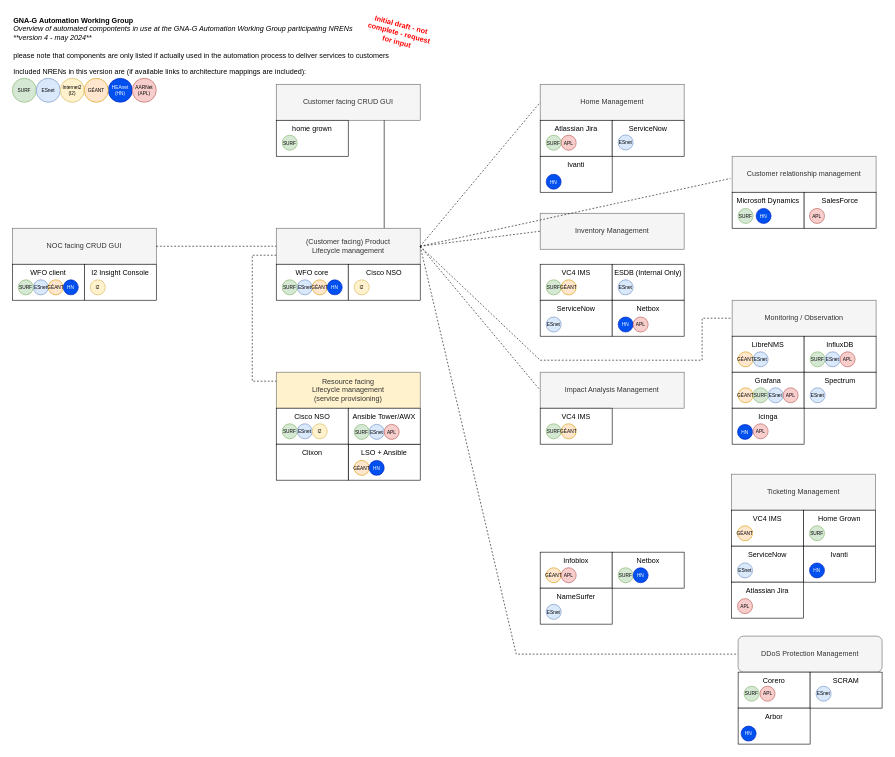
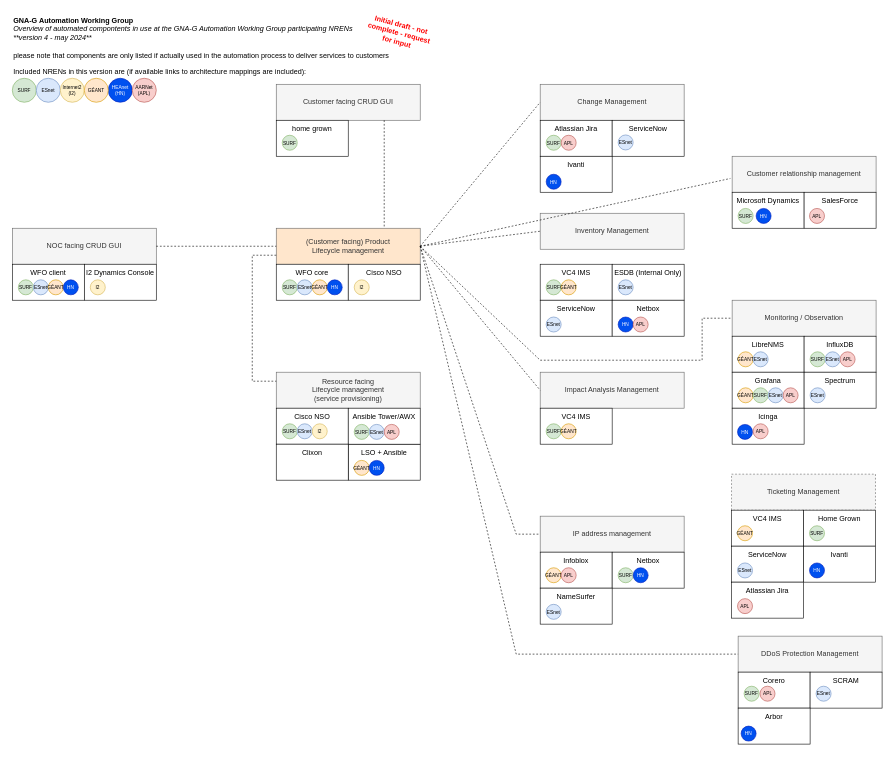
node "Home Management": label "Home Management" -> "Change Management"
edge "Customer facing CRUD GUI" -- "(Customer facing) ProductLifecycle management": style solid -> dashed
node "(Customer facing) ProductLifecycle management": fillcolor #f5f5f5 -> #ffe6cc
node "I2 Insight Console": label "I2 Insight Console" -> "I2 Dynamics Console"
node "Resource facingLifecycle management (service provisioning)": fillcolor #fff2cc -> #f5f5f5
edge "(Customer facing) ProductLifecycle management" -- "IP address management": added
node "Ticketing Management": style solid -> dashed
node "IP address management": added
node "DDoS Protection Management": shape rounded rectangle -> rectangle
